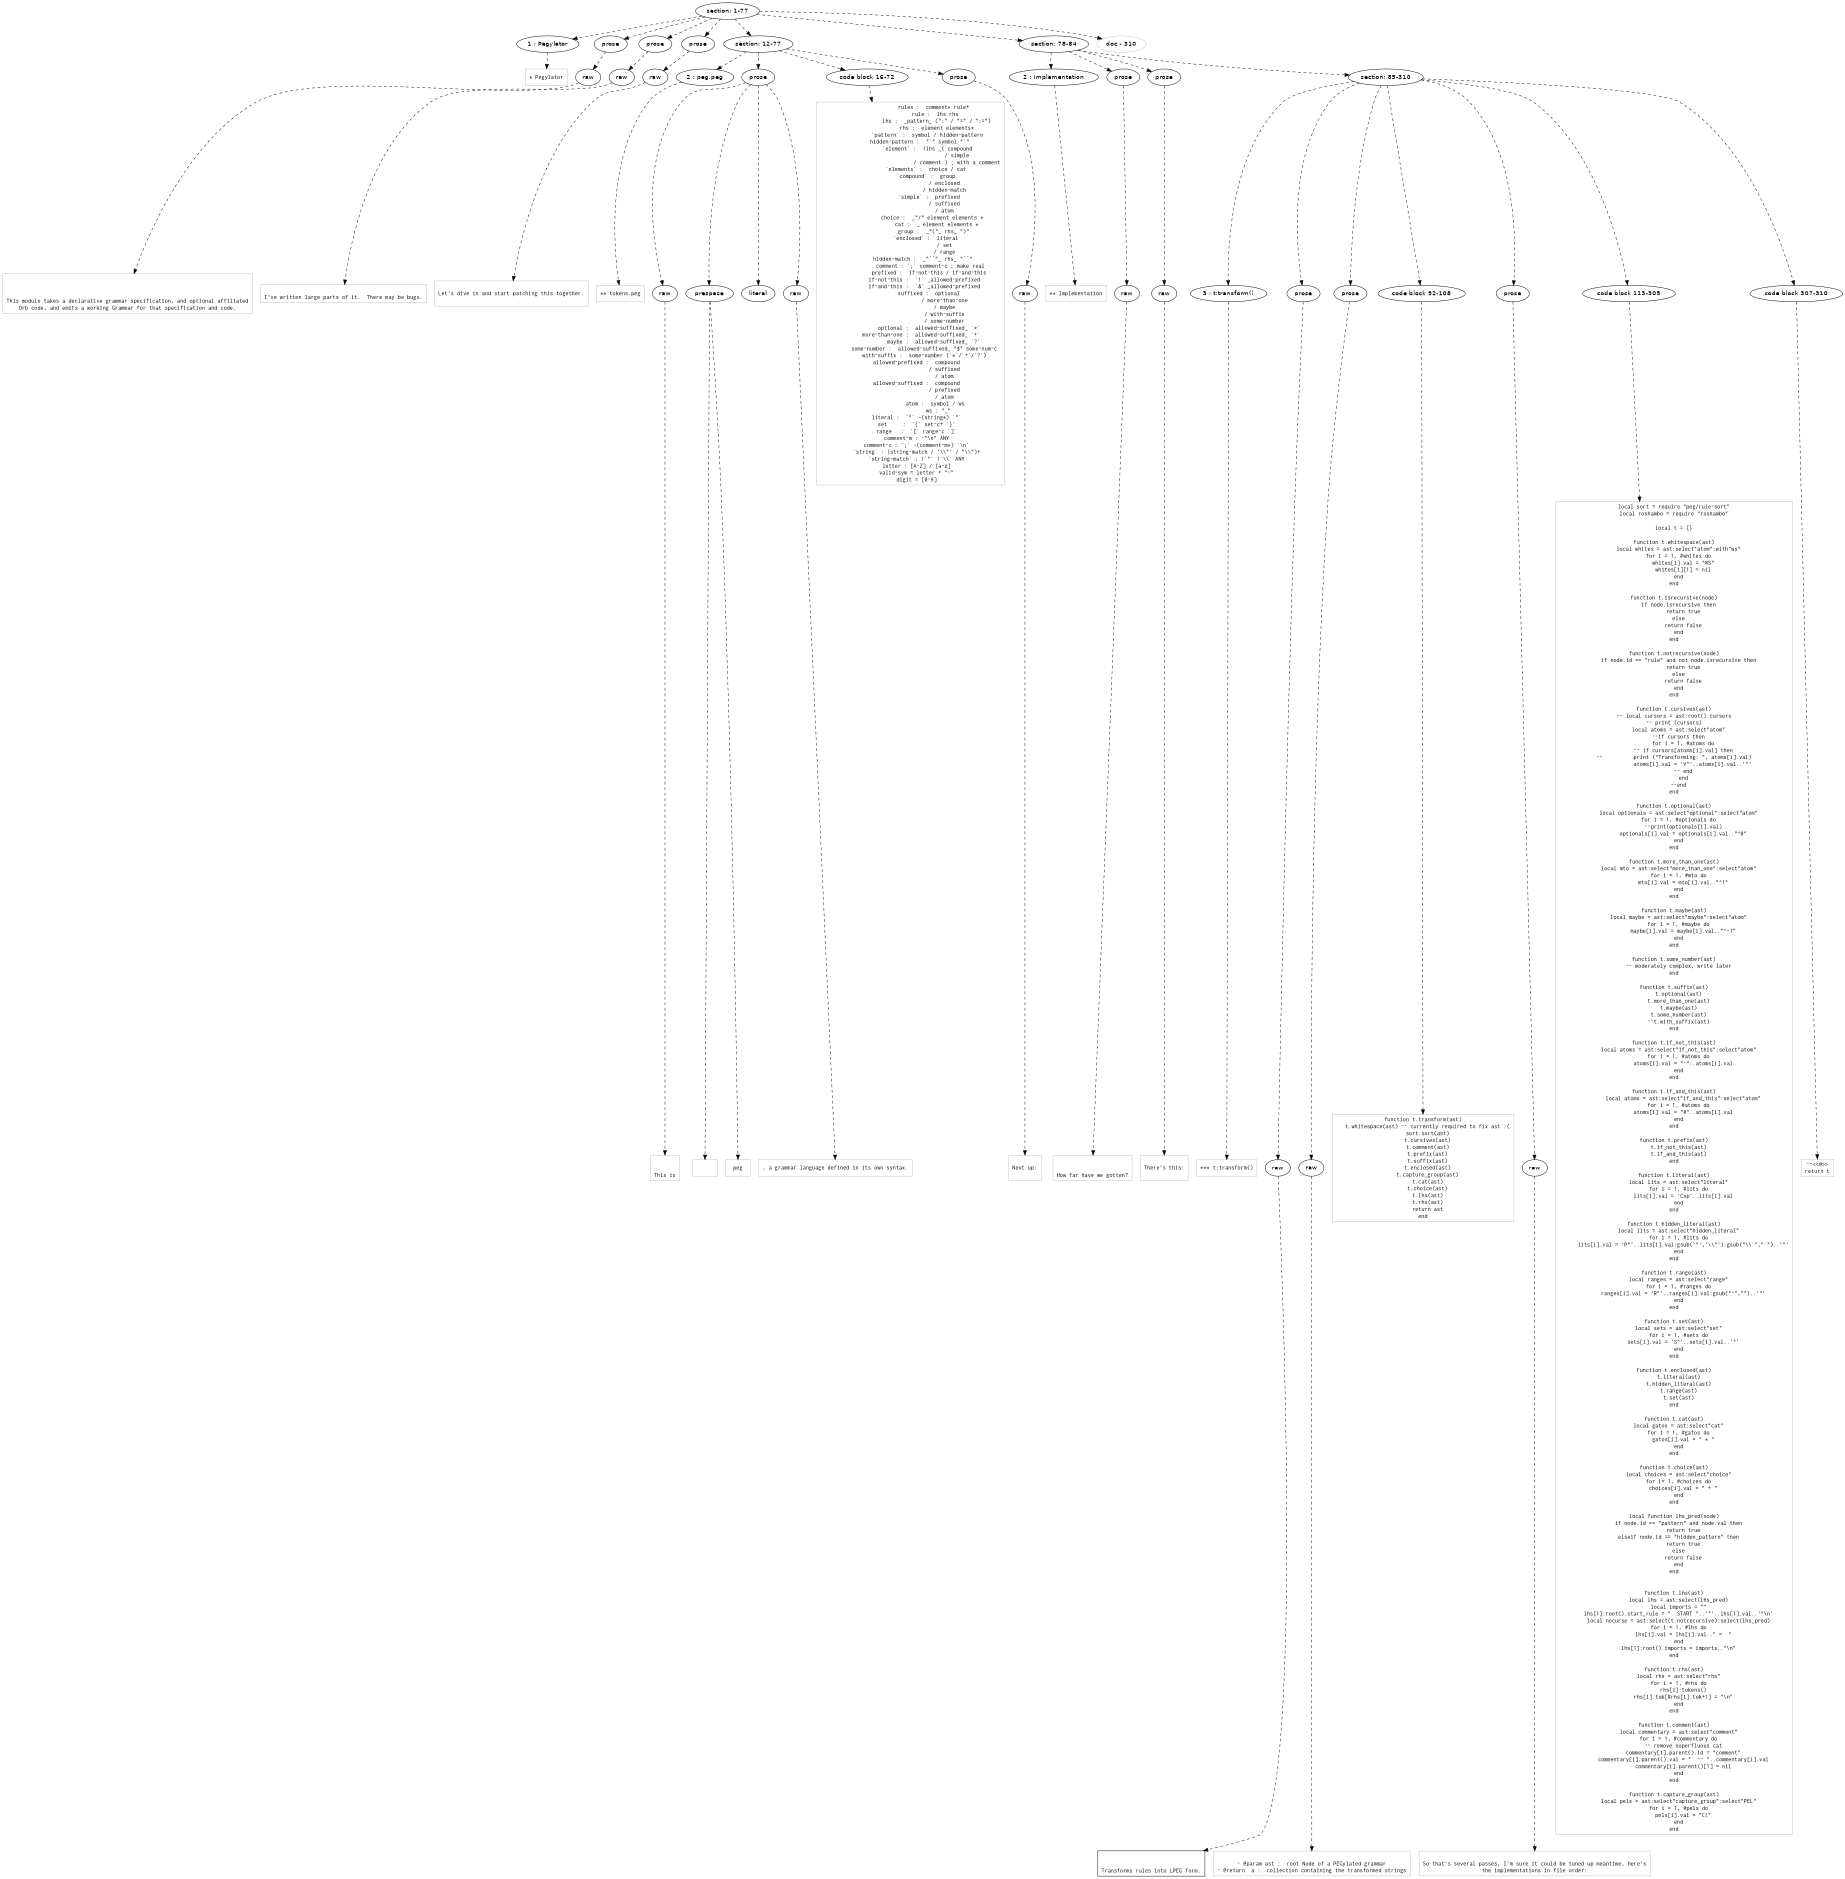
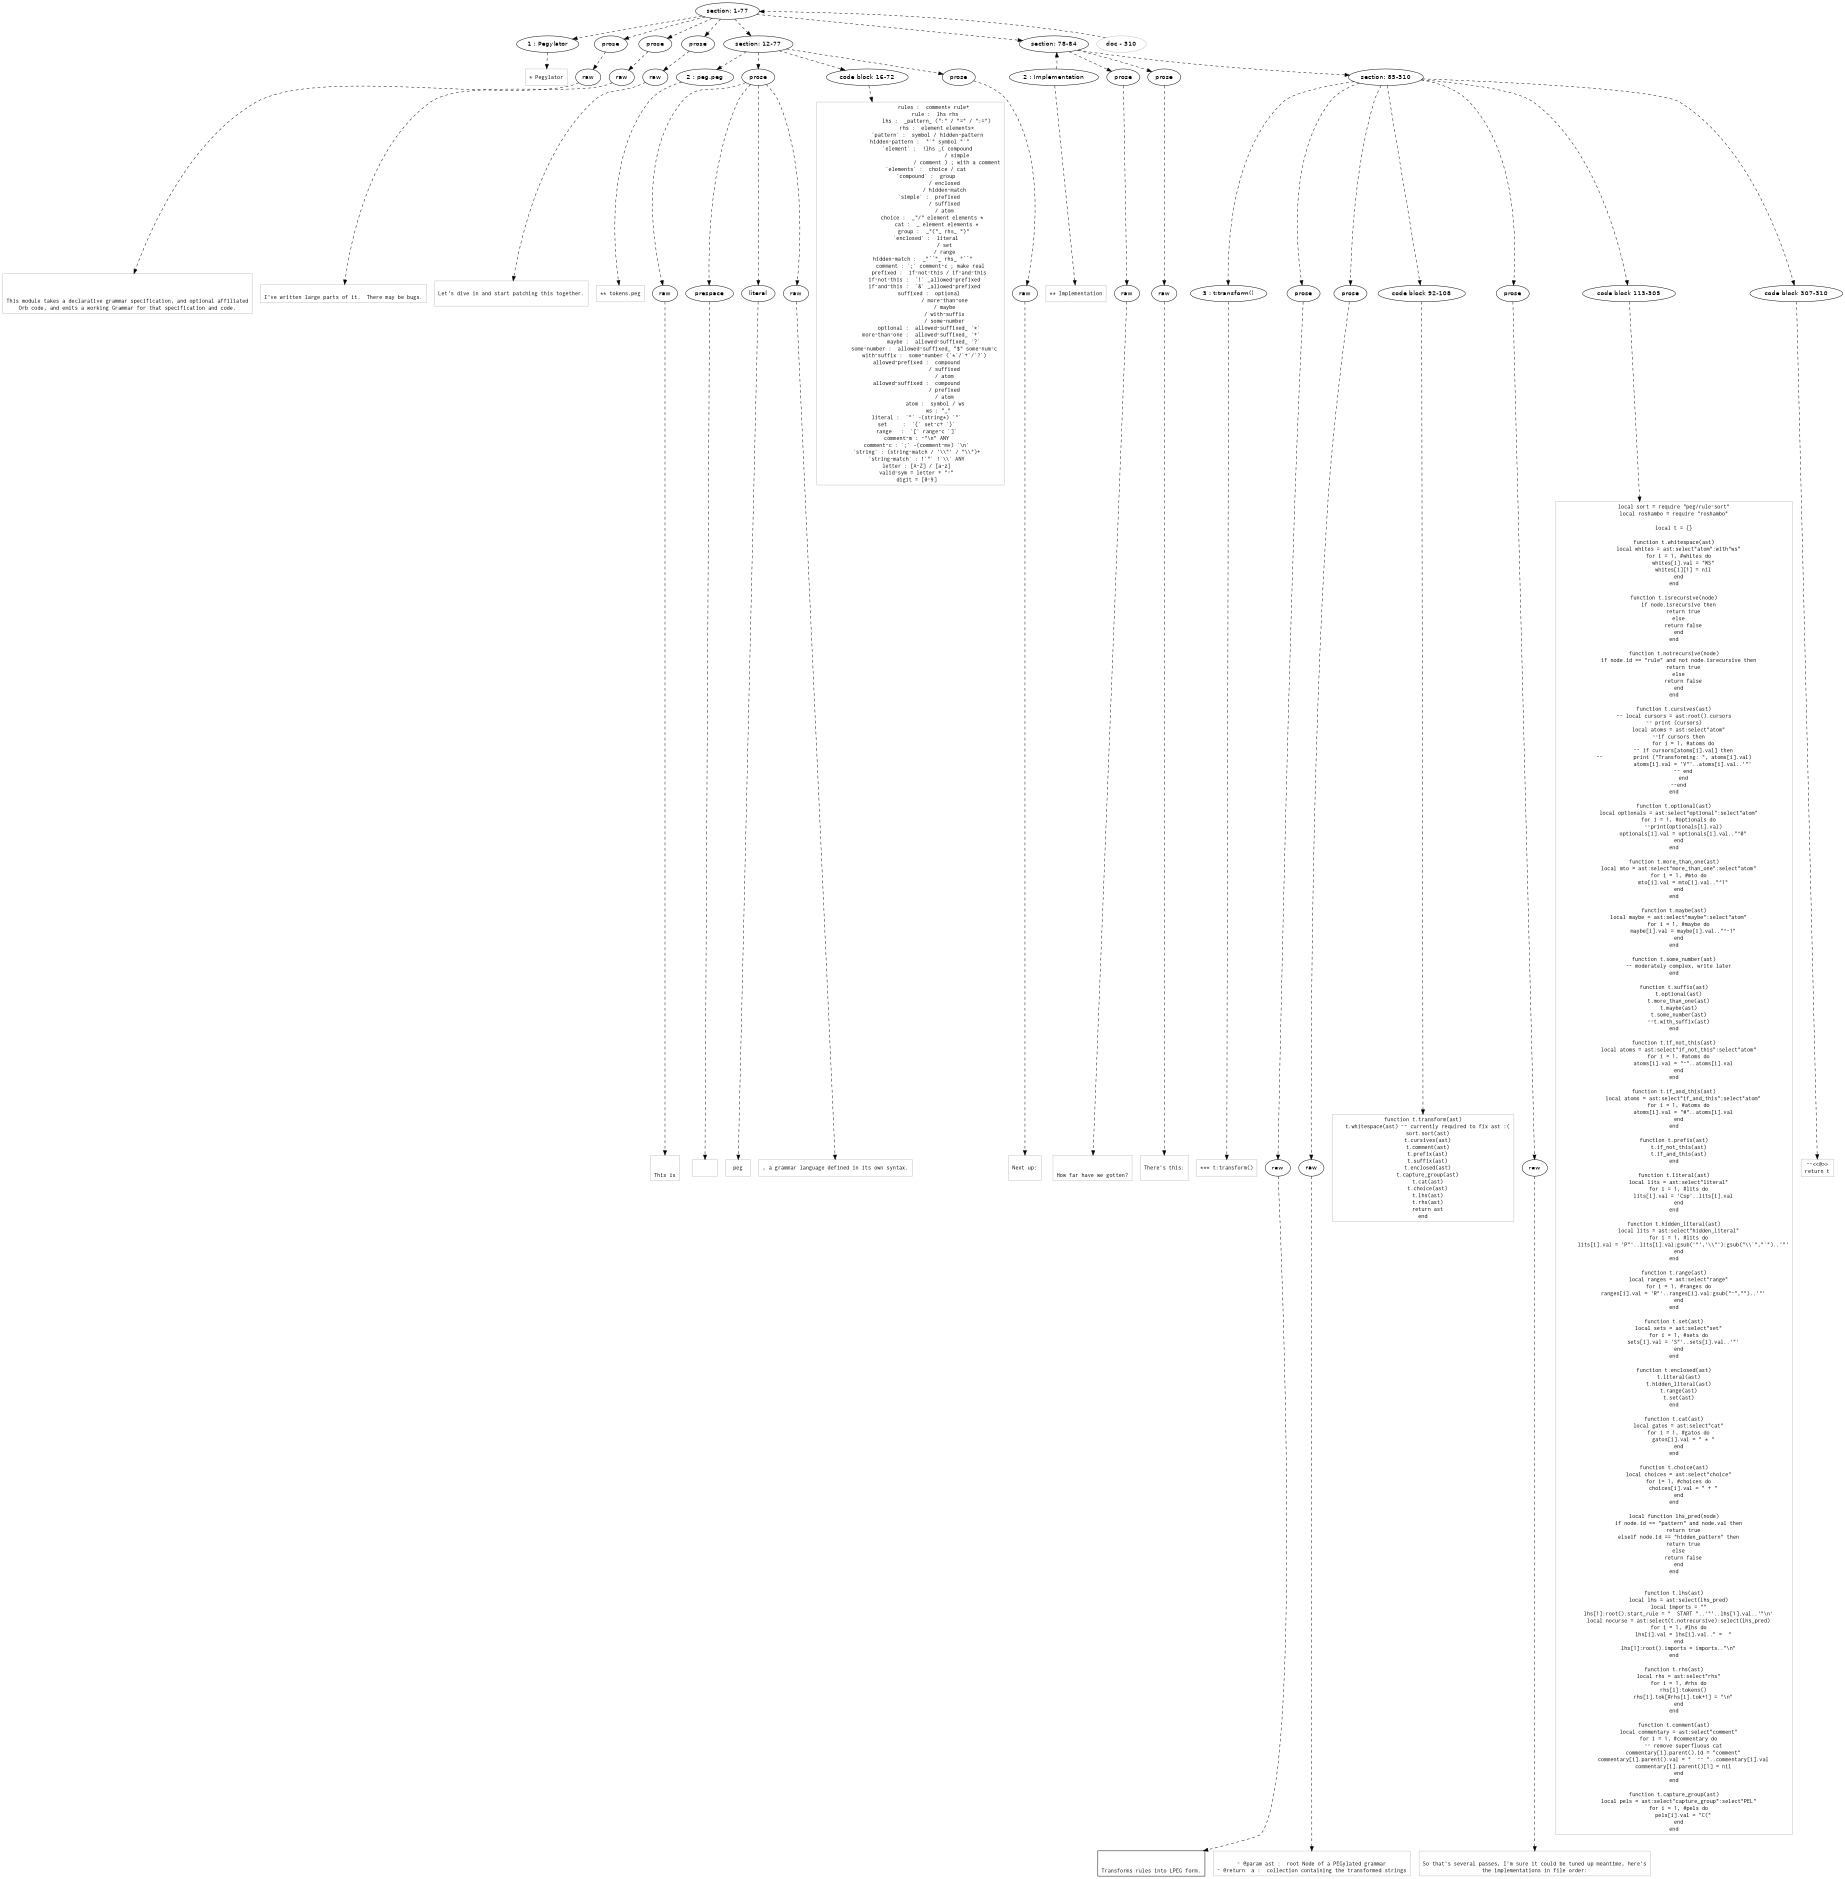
edge "section: 1-77" -> "doc - 310": reversed
edge "section: 78-84" -> "2 : Implementation": reversed
edge "prespace" -> "peg": now "literal" -> "peg"
